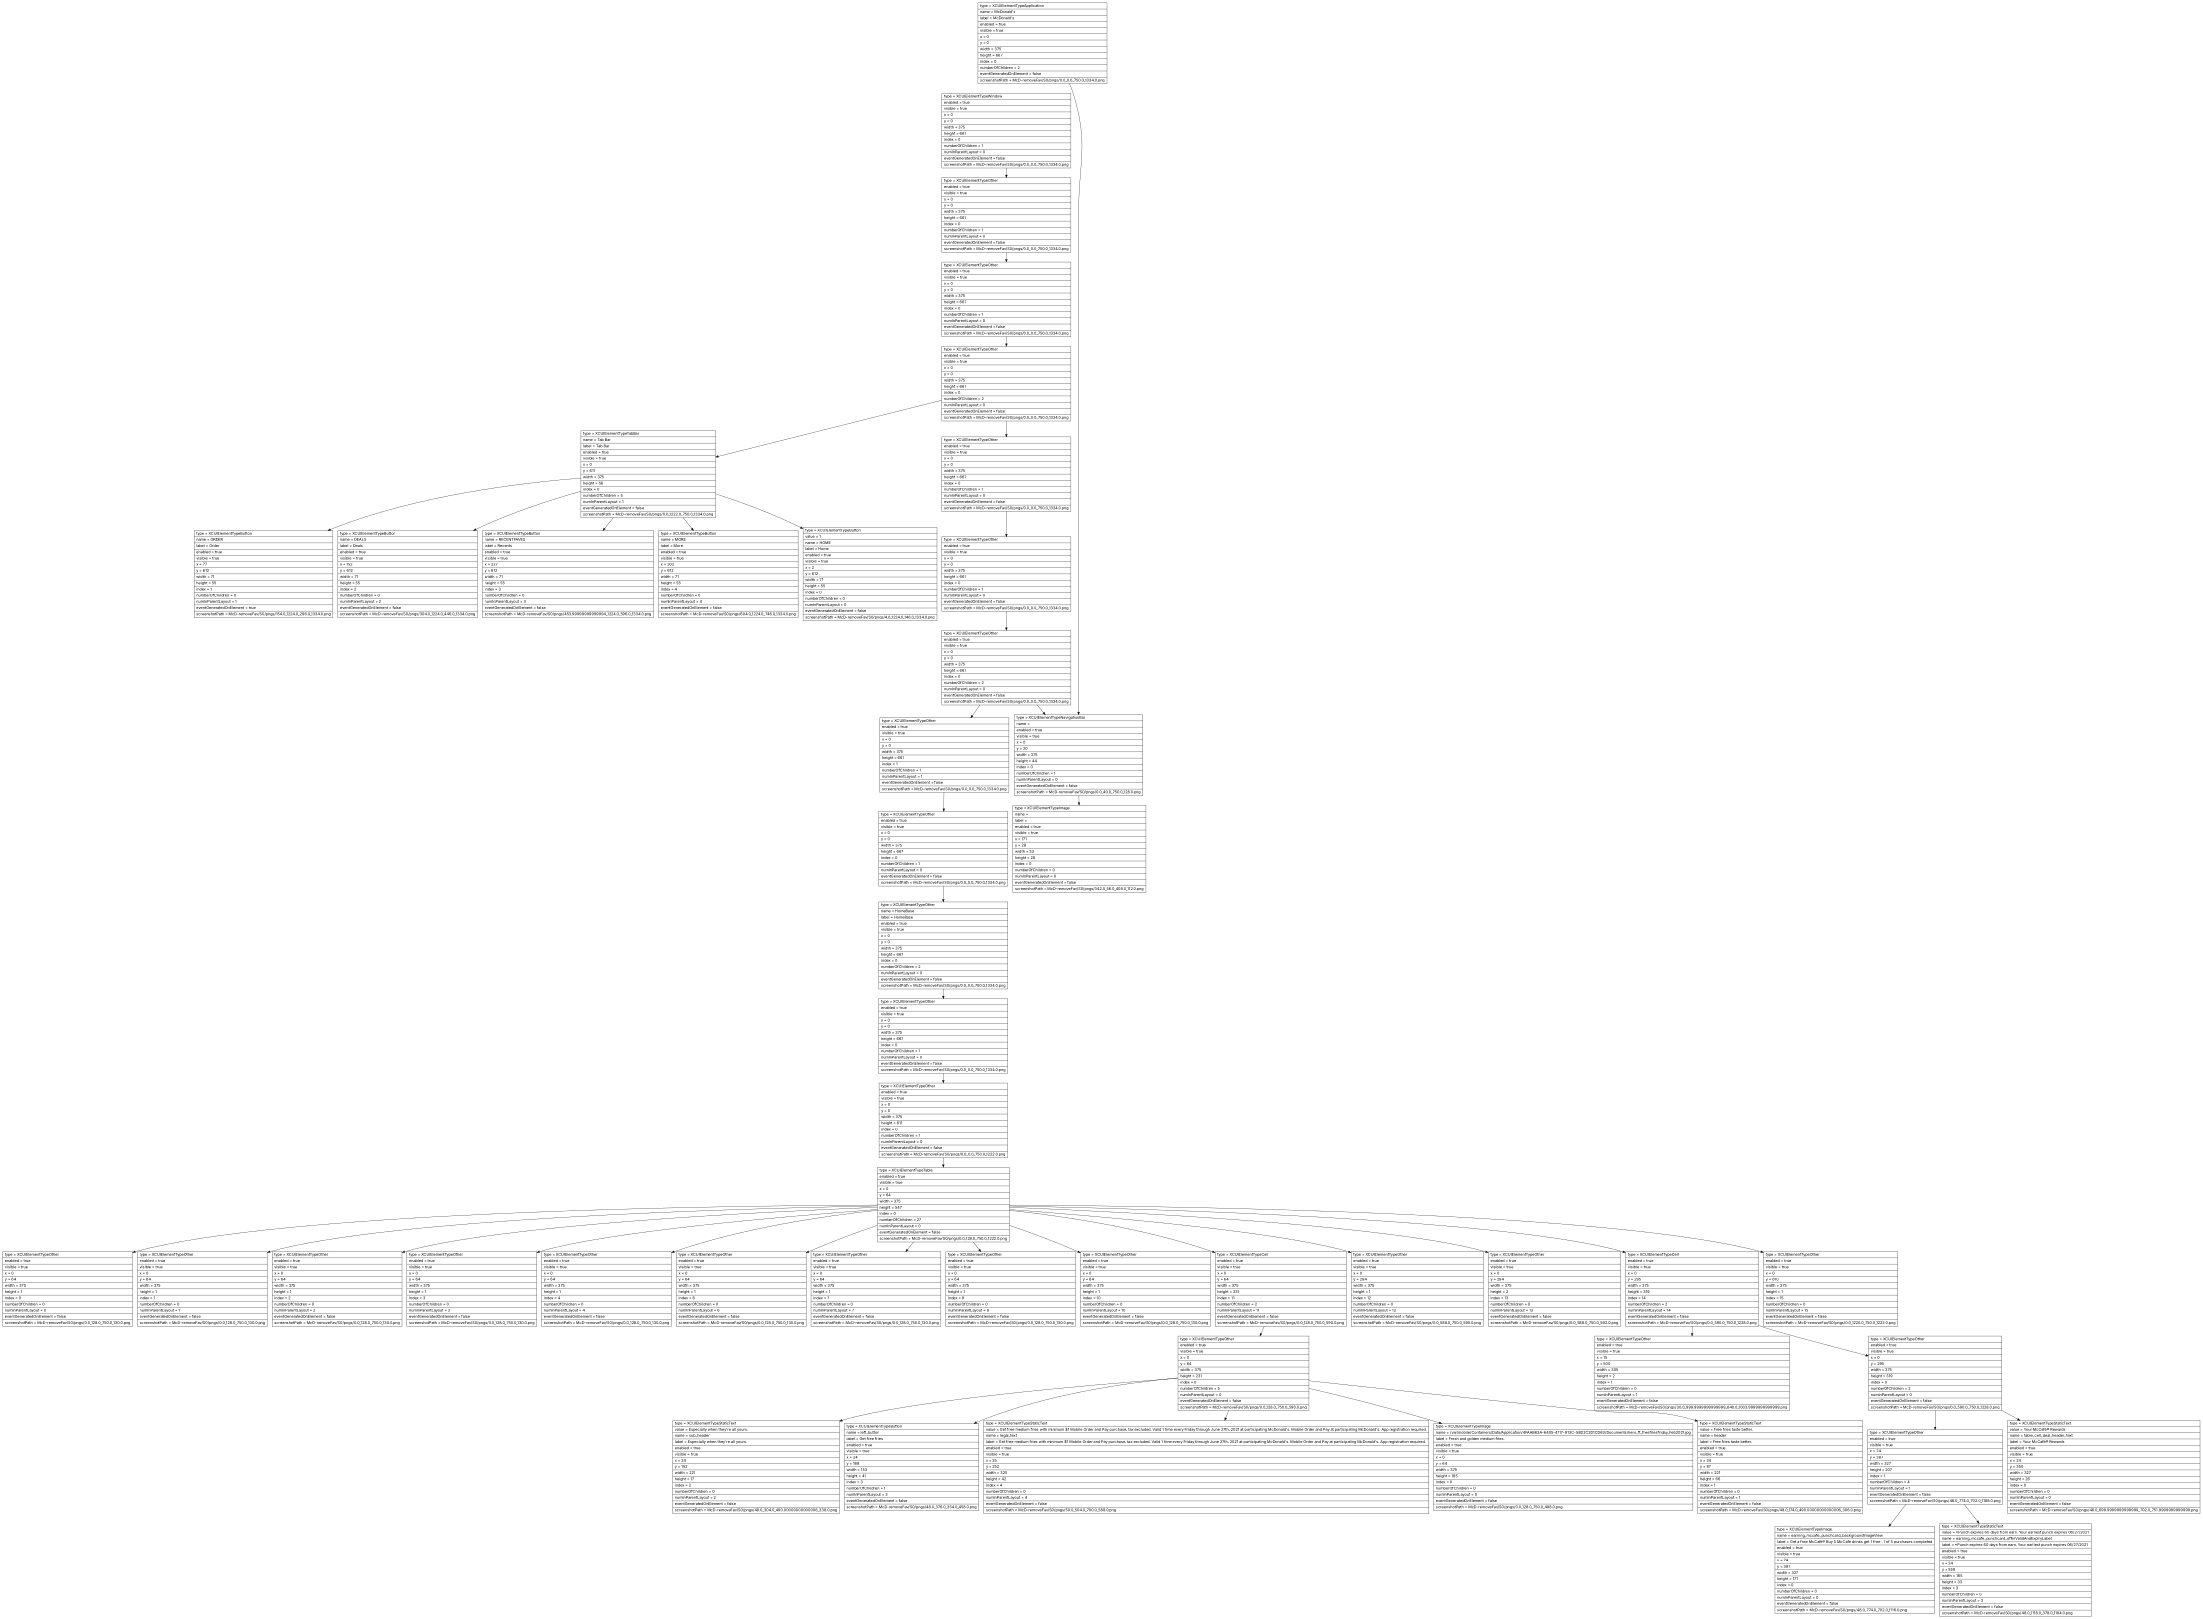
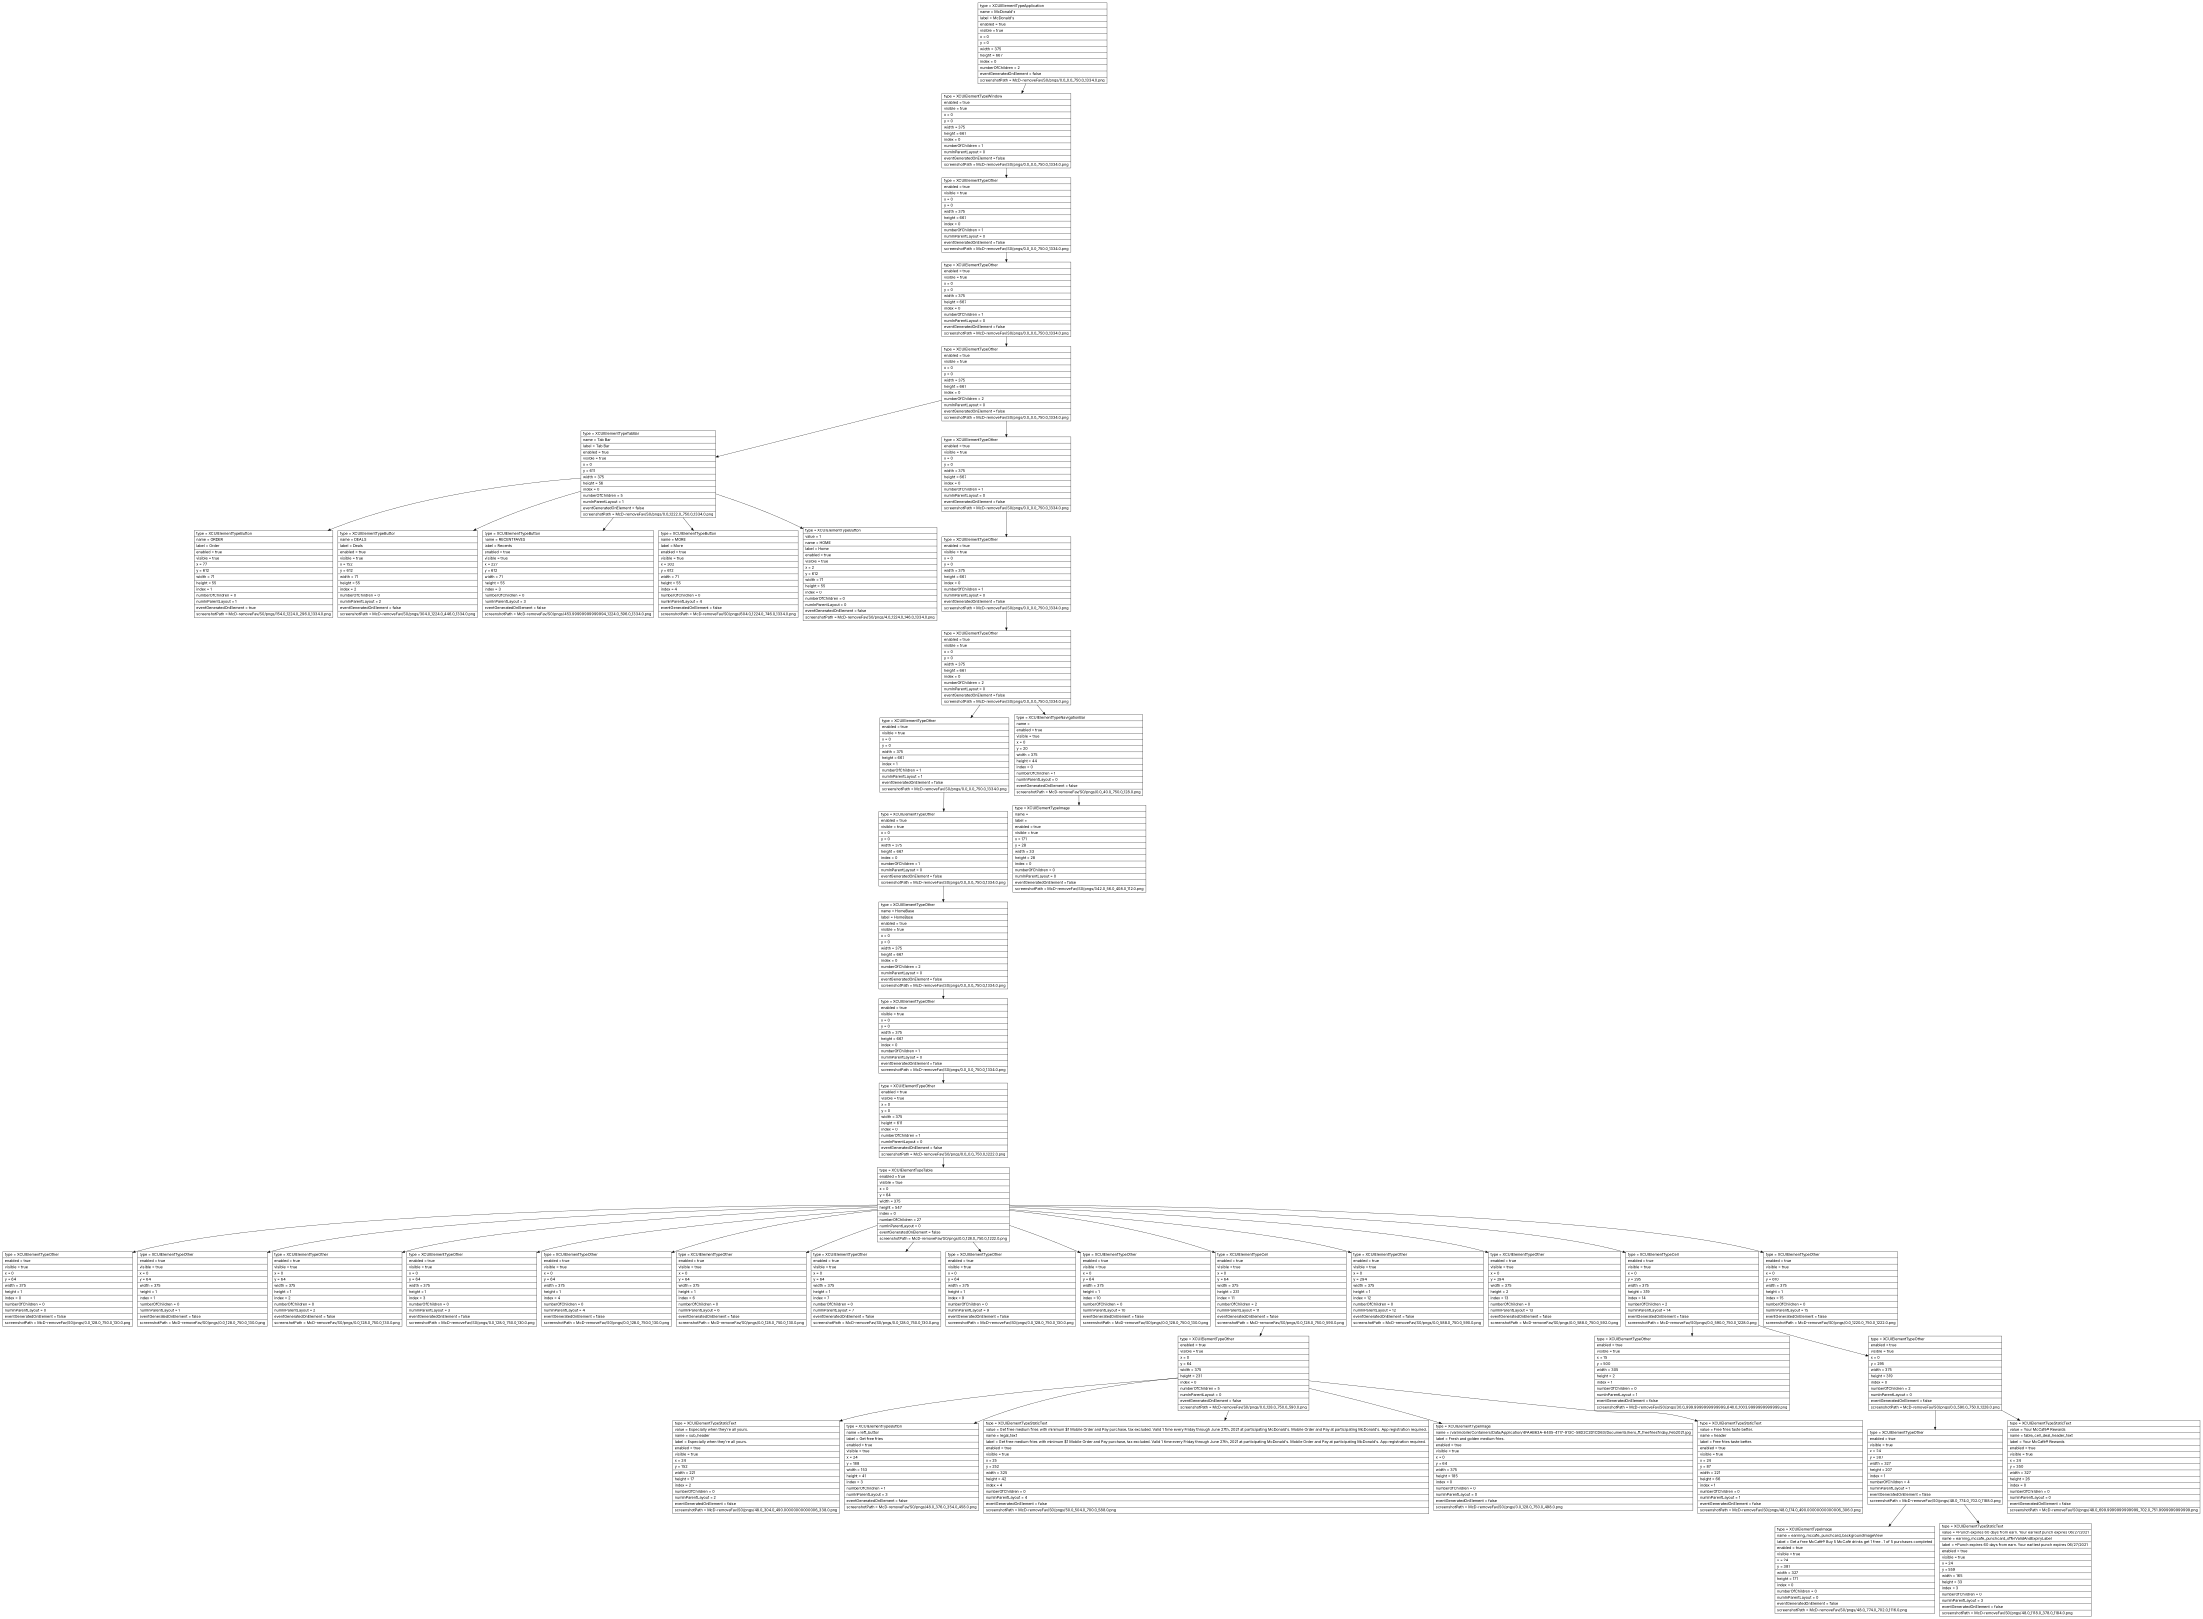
edge "type = XCUIElementTypeApplication" -> "type = XCUIElementTypeNavigationBar": now "type = XCUIElementTypeApplication" -> "type = XCUIElementTypeWindow"
